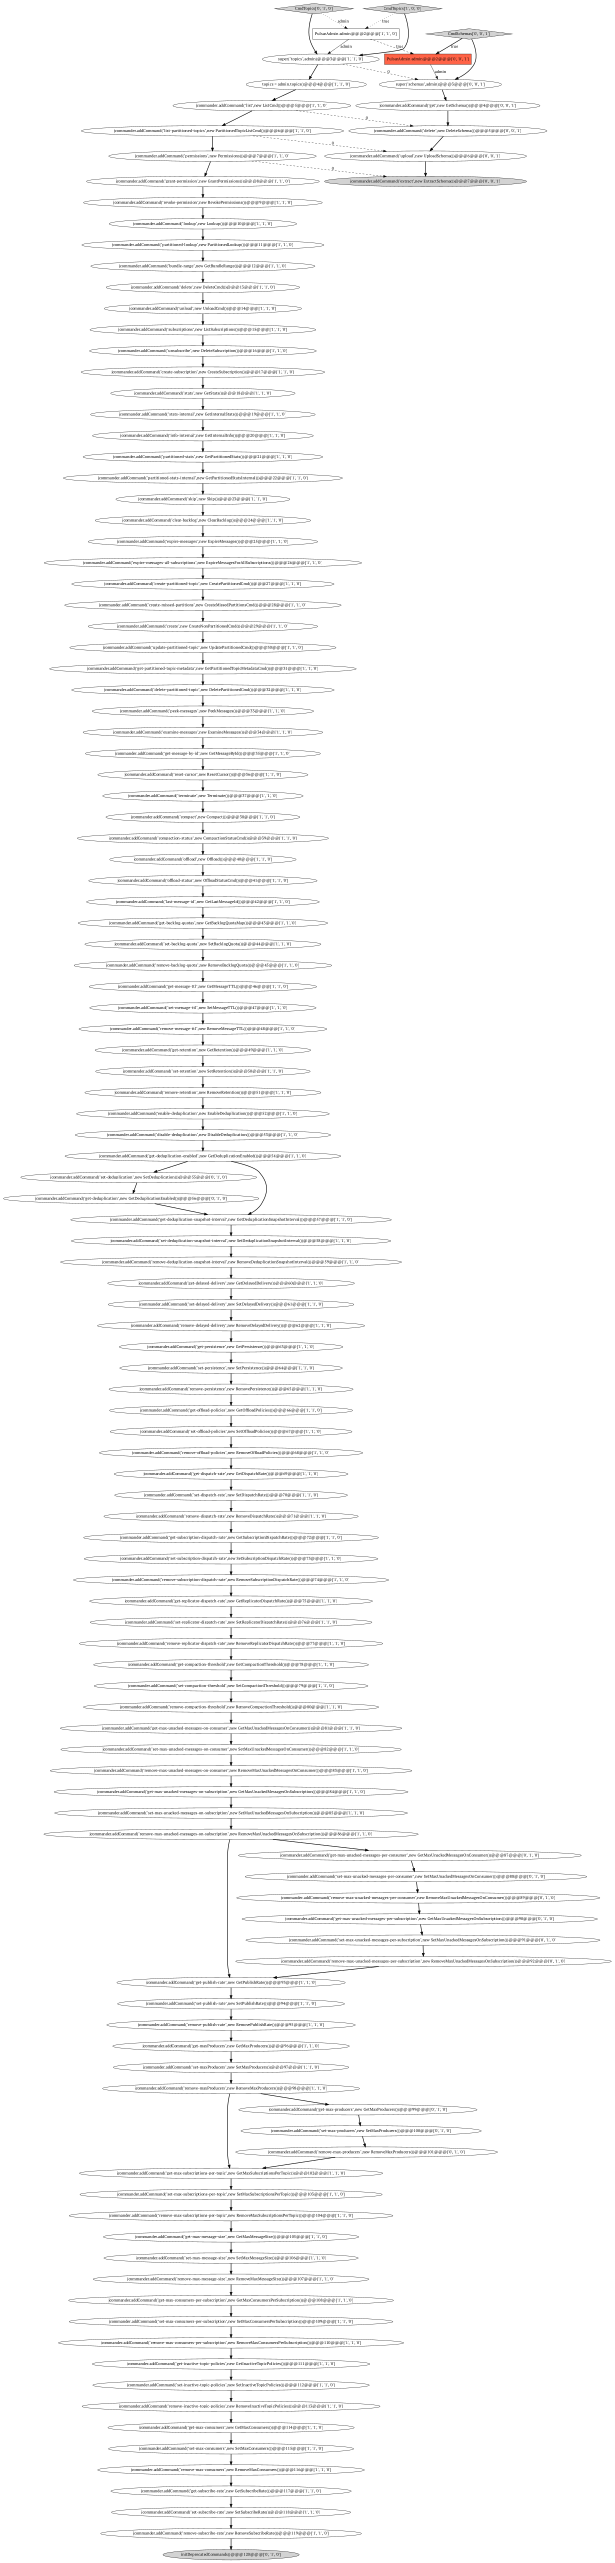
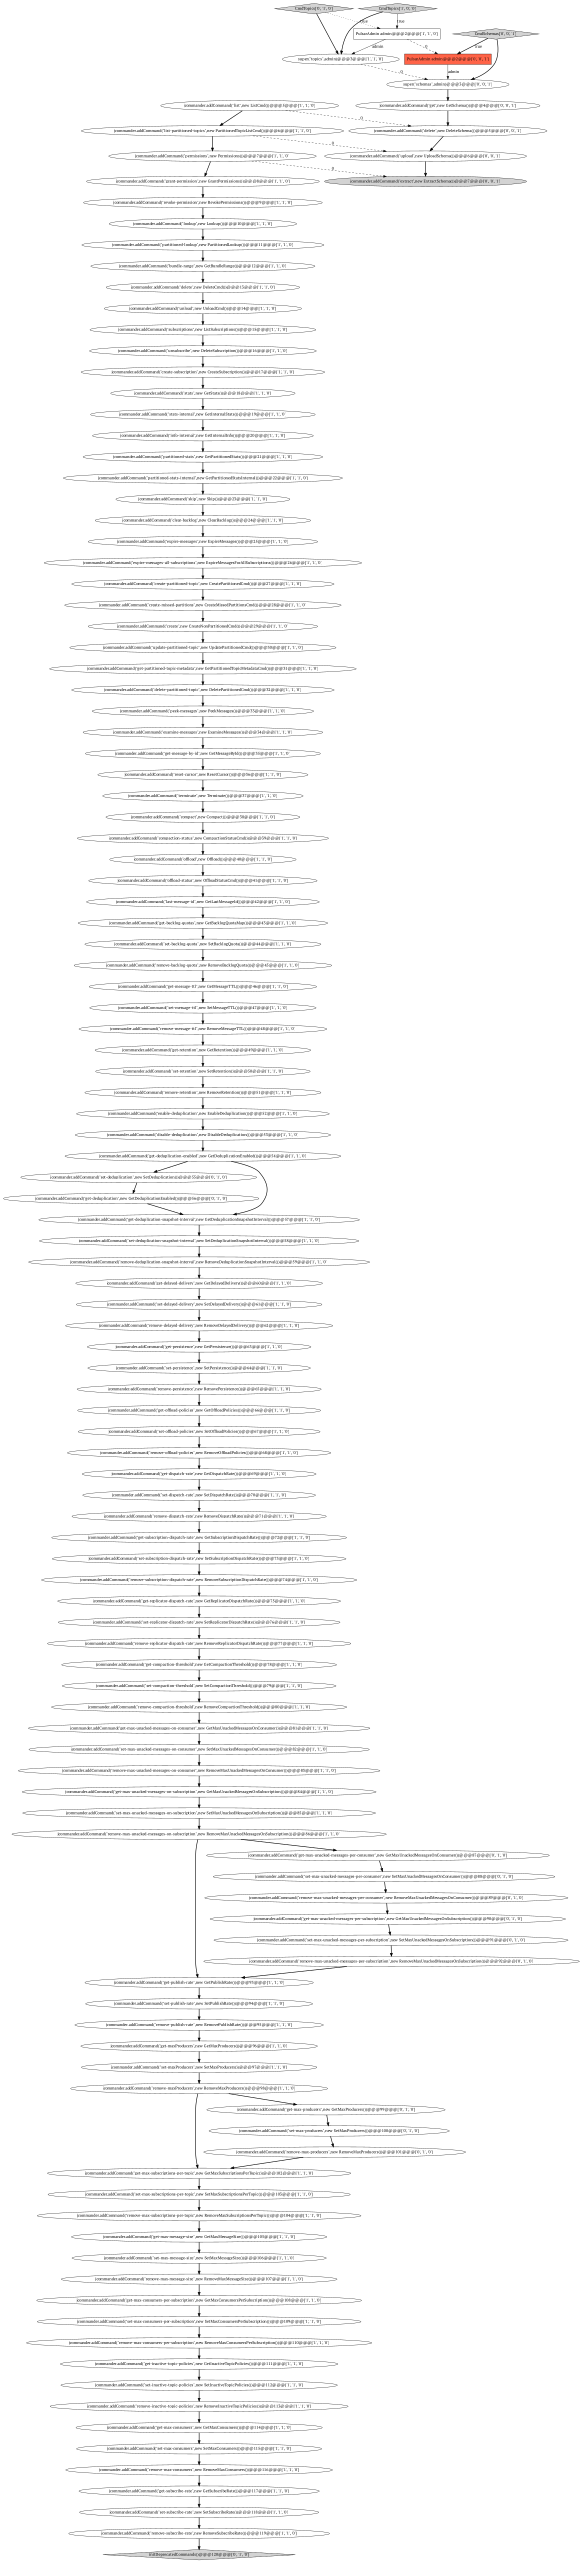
edge "CmdTopics['1', '0', '0']" -> "PulsarAdmin admin@@@2@@@['1', '1', '0']": style dotted -> solid
edge "CmdTopics['0', '1', '0']" -> "PulsarAdmin admin@@@2@@@['1', '1', '0']": label "admin" -> "true"
edge "PulsarAdmin admin@@@2@@@['1', '1', '0']" -> "PulsarAdmin admin@@@2@@@['0', '0', '1']": label "true" -> "0"
node "topics = admin.topics()@@@4@@@['1', '1', '0']": removed
node "initDeprecatedCommands()@@@120@@@['0', '1', '0']": shape ellipse -> diamond
